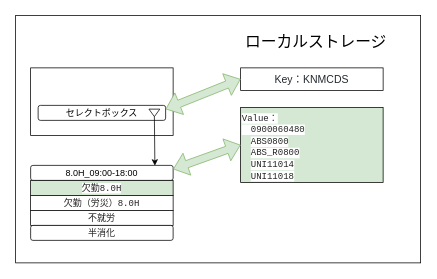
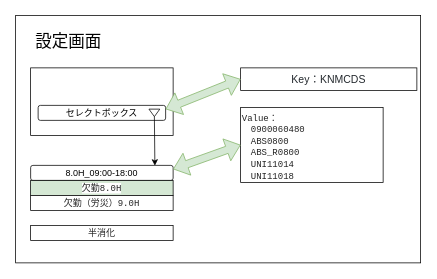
node "設定画面": added
node "ローカルストレージ": removed
node "Key：KNMCDS": size 143x23 -> 176x23
node "Value： 0900060480 ABS0800 ABS_R0800 UNI11014 UNI11018": fillcolor #d5e8d4 -> #ffffff
node "欠勤（労災）8.0H": label "欠勤（労災）8.0H" -> "欠勤（労災）9.0H"
node "不就労": removed
node "半消化": shape rounded rectangle -> rectangle
